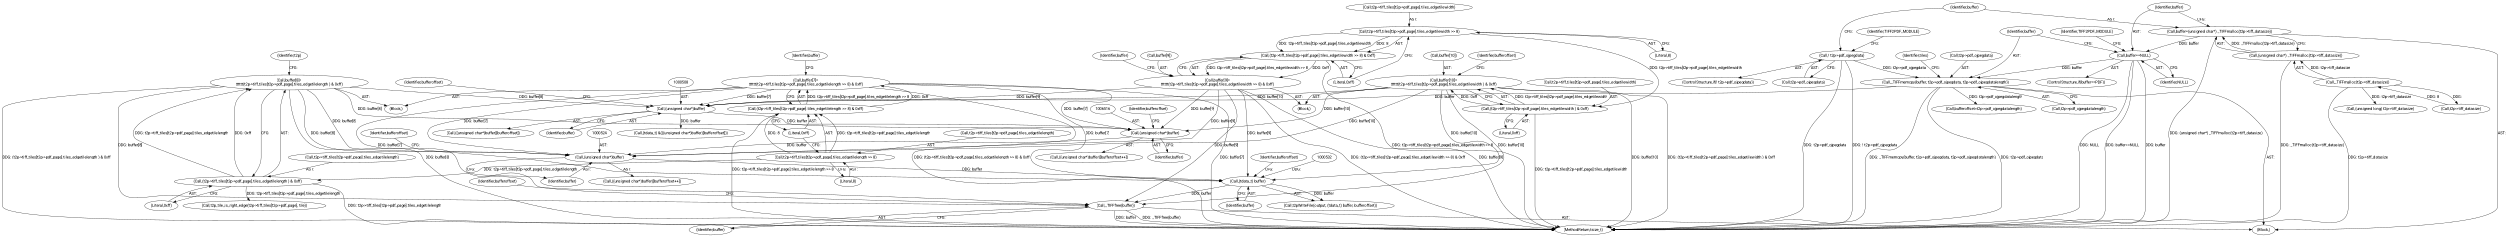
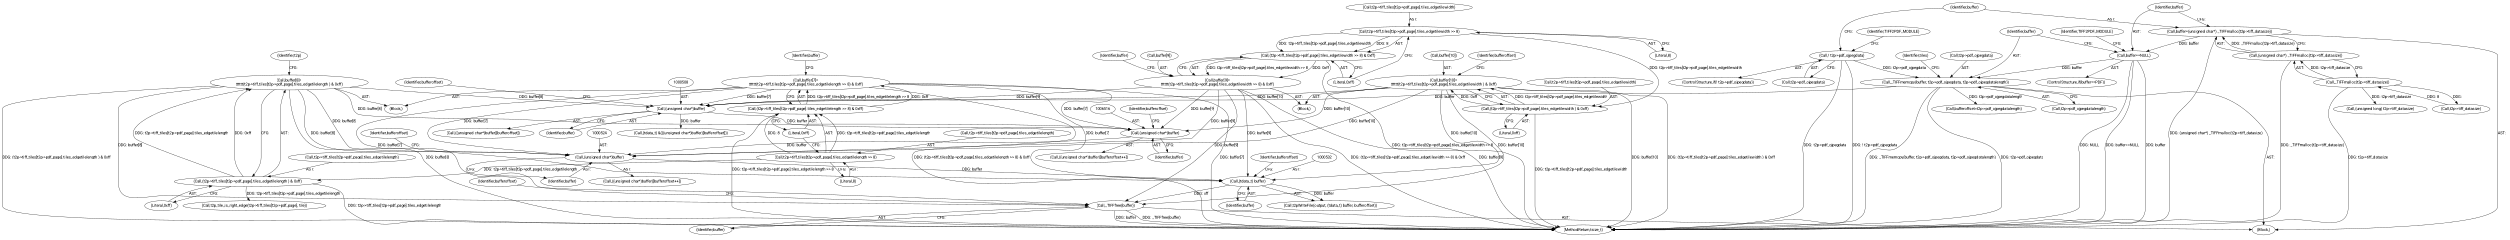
edge "(Call,(unsigned char*) _TIFFmalloc(t2p->tiff_datasize))" -> "(Call,_TIFFmalloc(t2p->tiff_datasize))": added, label "CFG:"
node "(Identifier,NULL)": removed
edge "1000532" -> "(Call,(tdata_t) buffer)": label "DDG: " -> "AST: "
edge "(Call,(tdata_t) buffer)" -> "(Call,_TIFFfree(buffer))": label "DDG: buffer" -> "DDG: xff"
